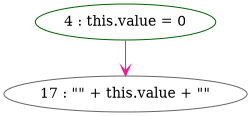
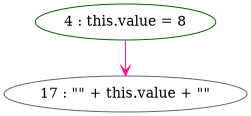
node "4 : this.value = 0": label "4 : this.value = 0" -> "4 : this.value = 8"
